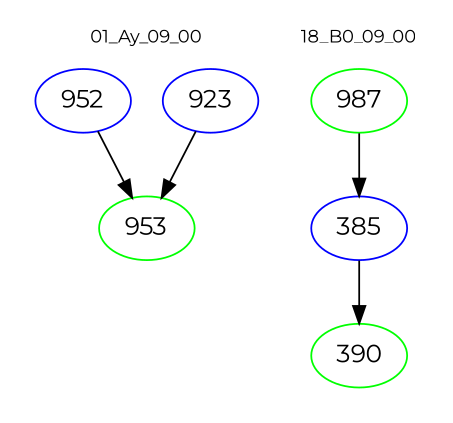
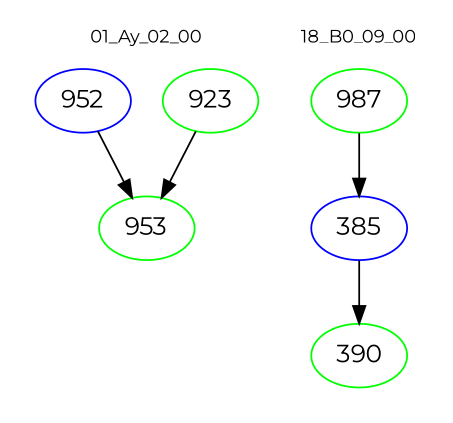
cluster "01_Ay_09_00": label "01_Ay_09_00" -> "01_Ay_02_00"
node "923": color blue -> green
